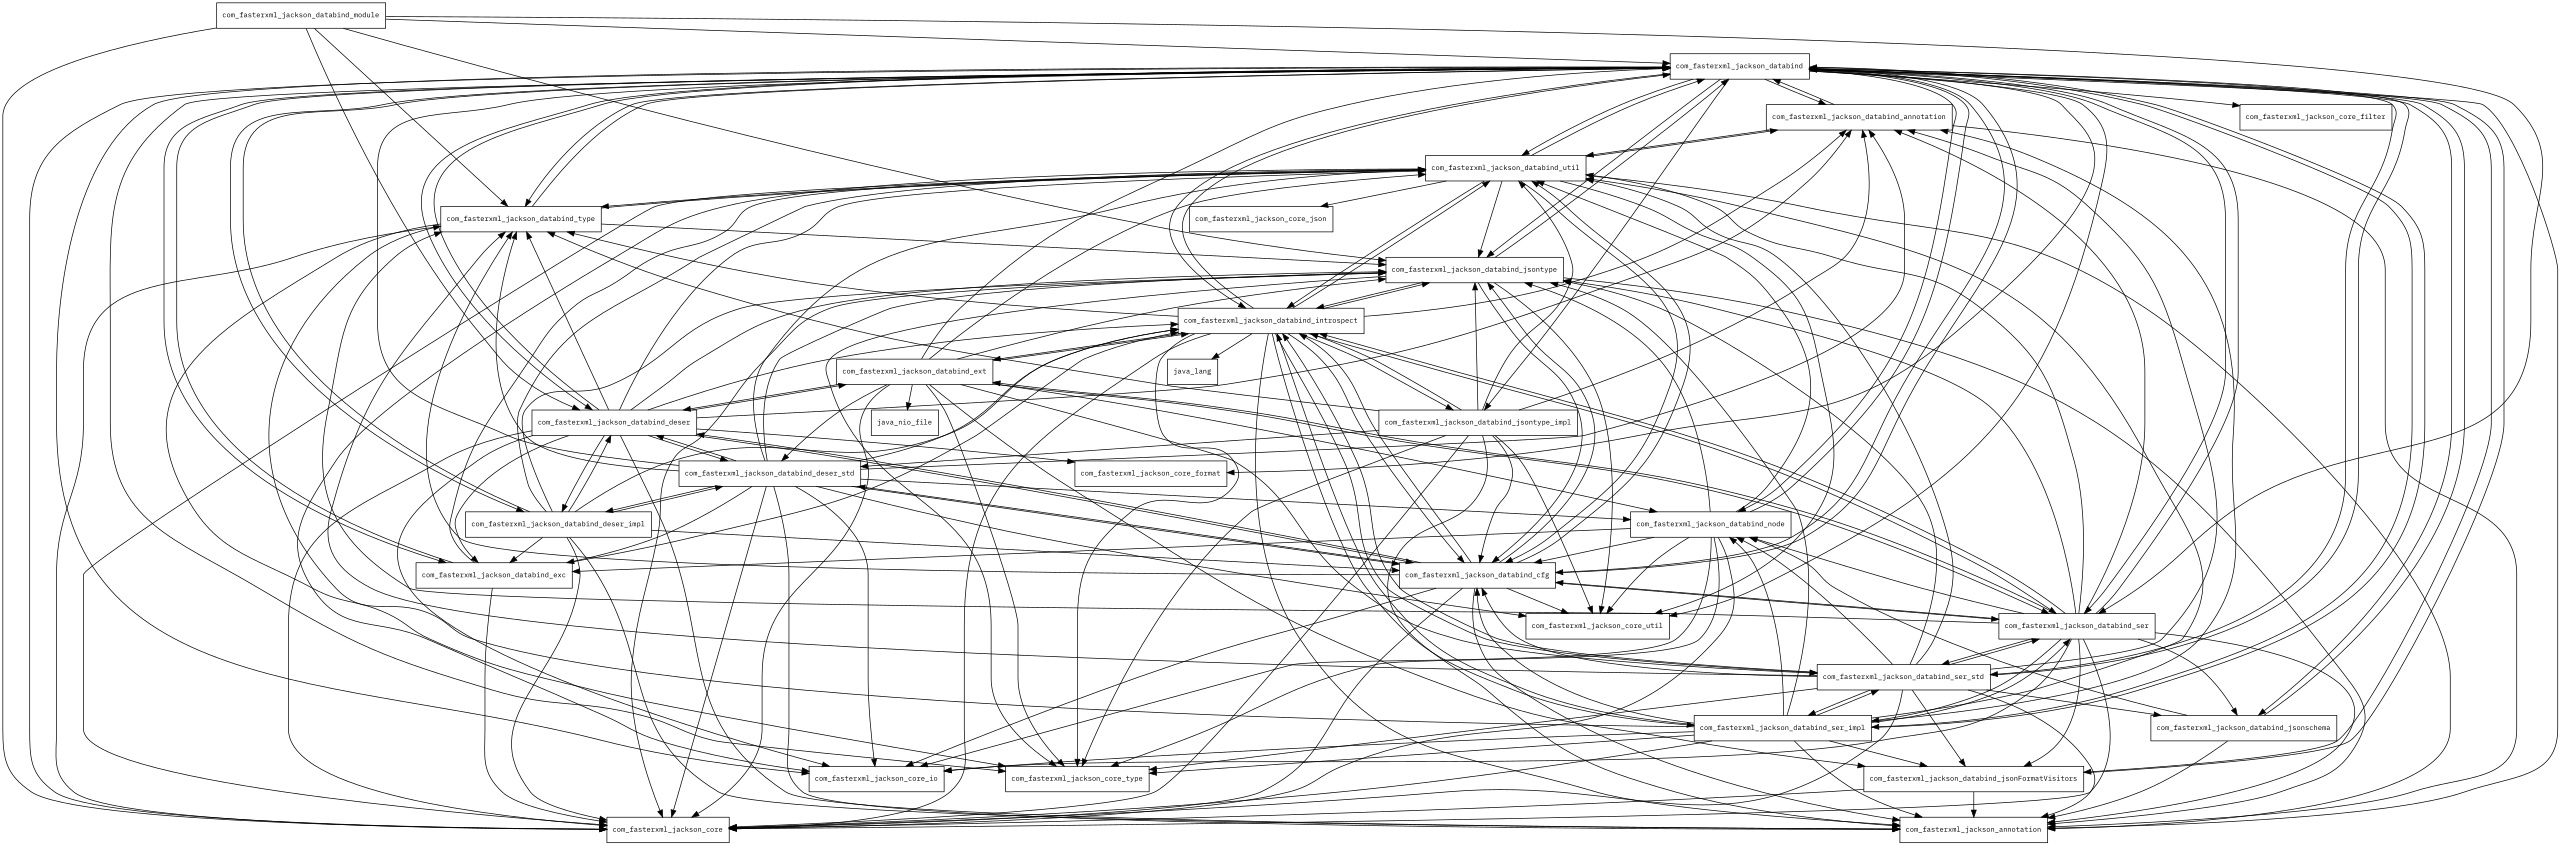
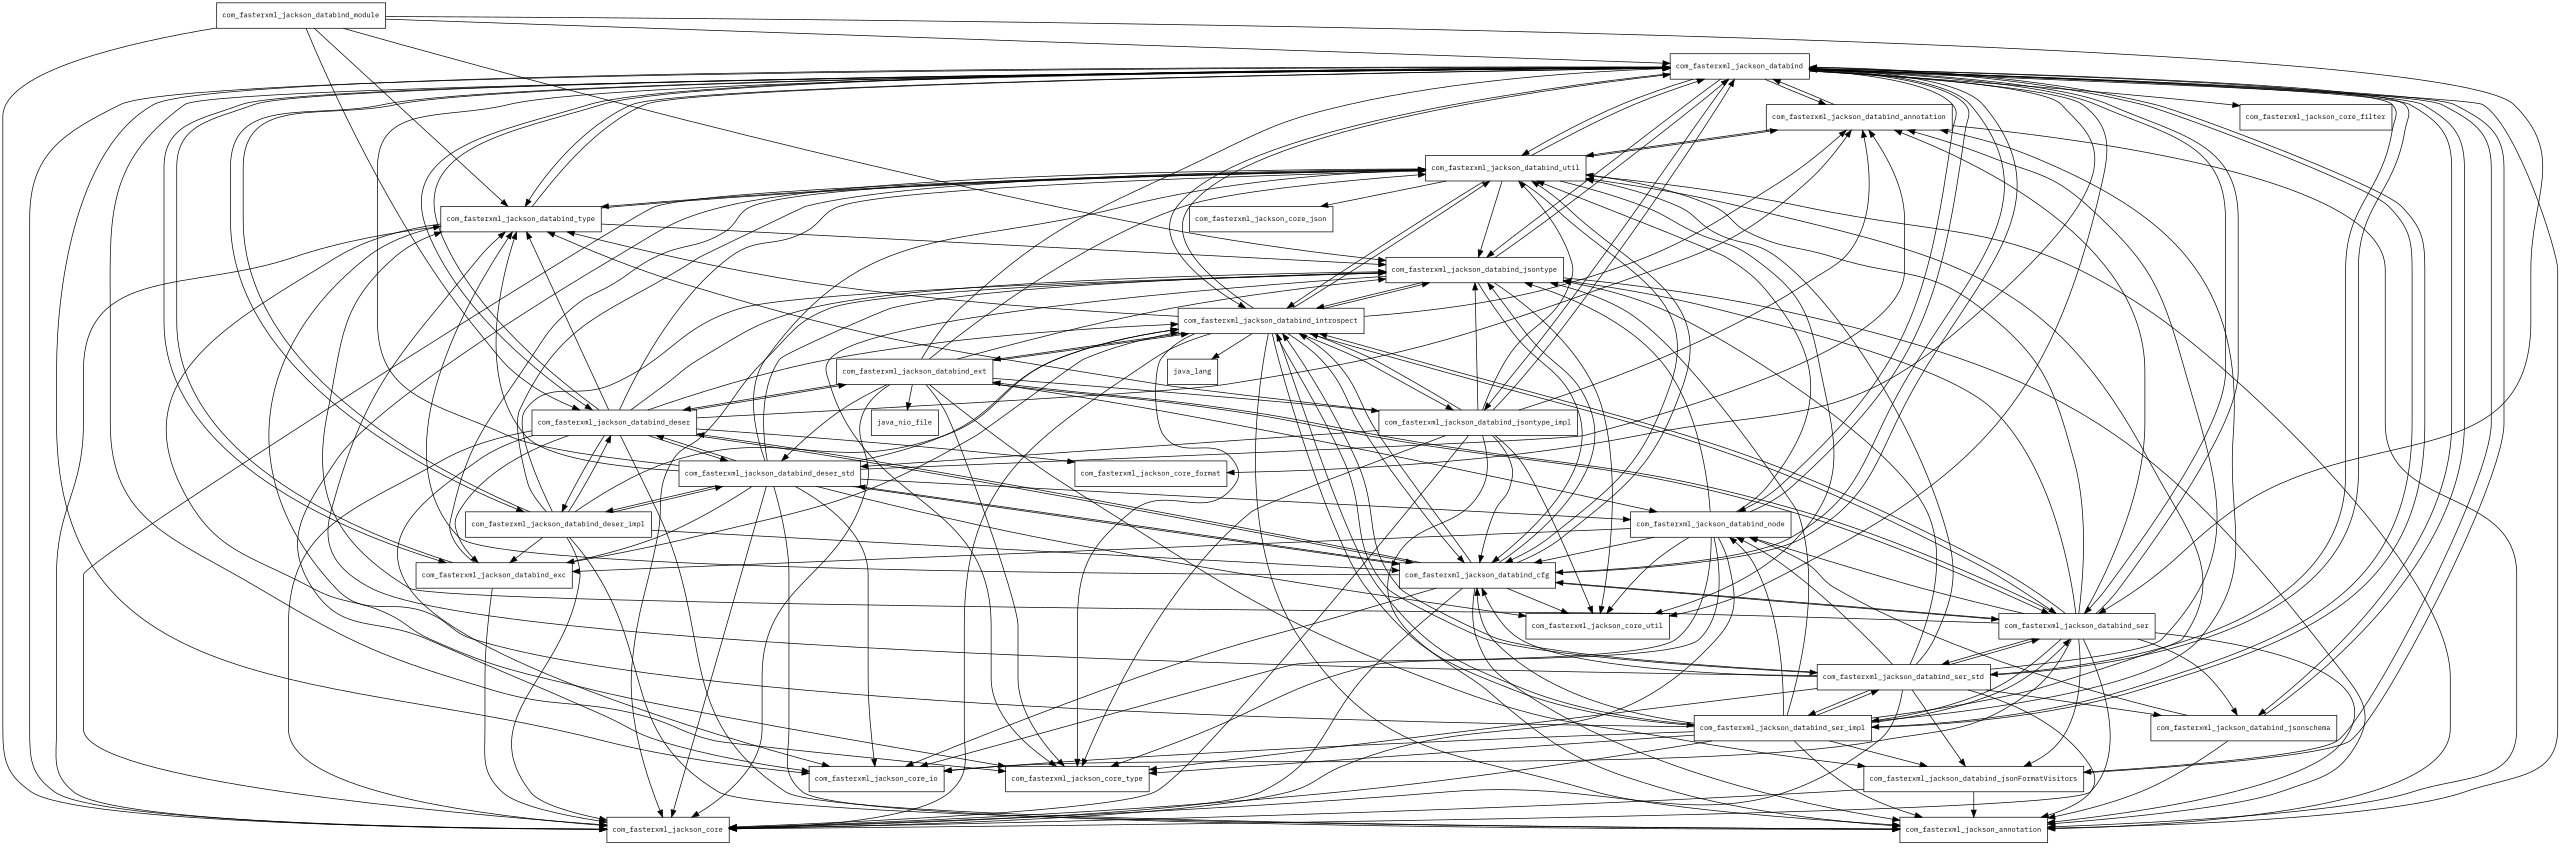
edge "com_fasterxml_jackson_databind_jsontype_impl" -> "com_fasterxml_jackson_databind": added
edge "com_fasterxml_jackson_databind_ext" -> "com_fasterxml_jackson_databind_ser_std": now "com_fasterxml_jackson_databind_ext" -> "com_fasterxml_jackson_databind_jsontype_impl"
